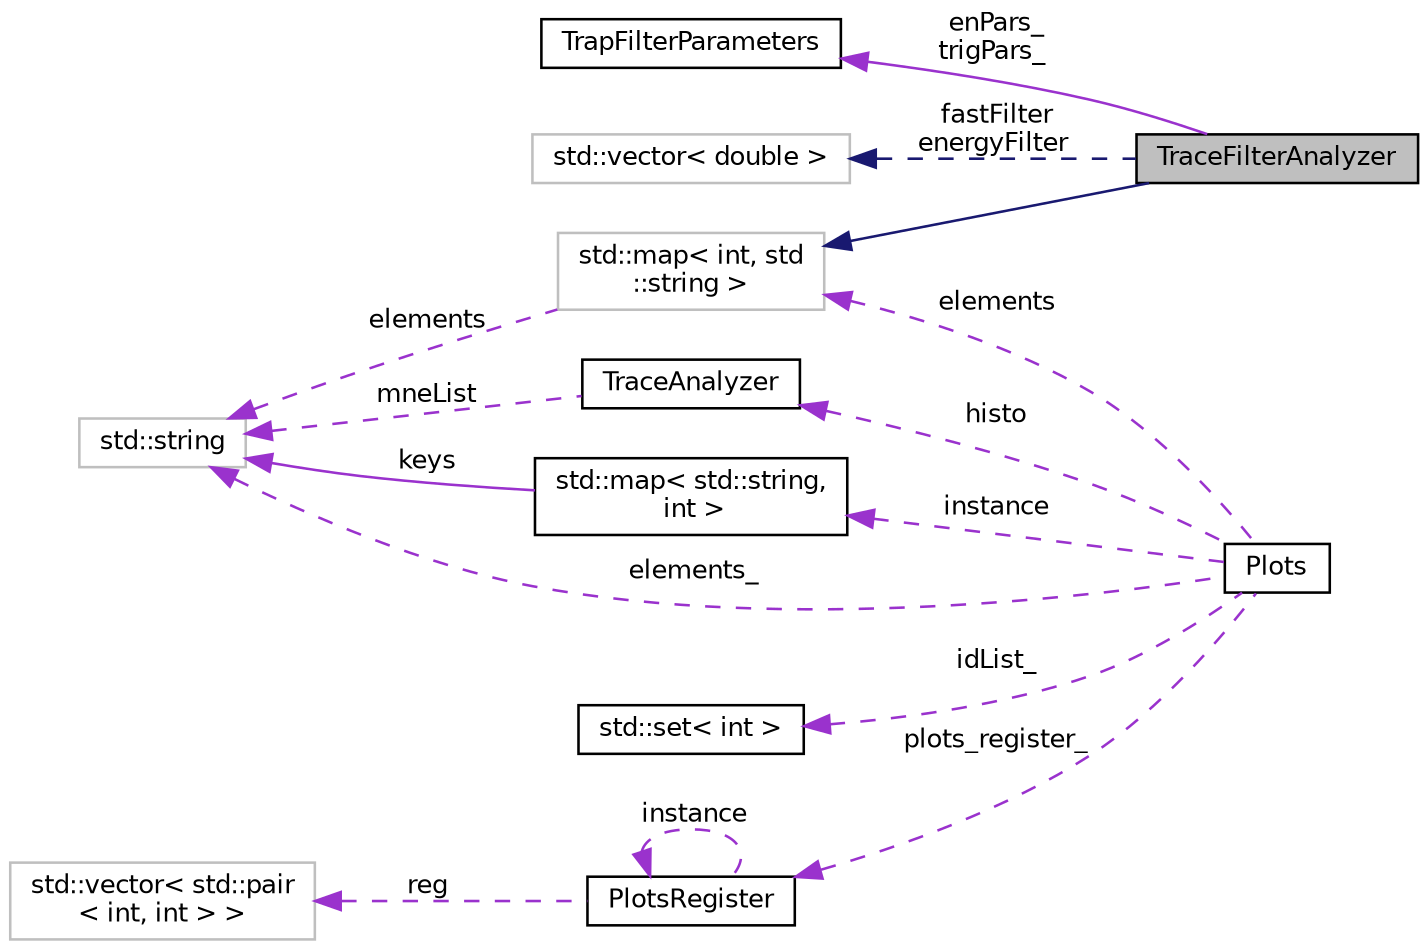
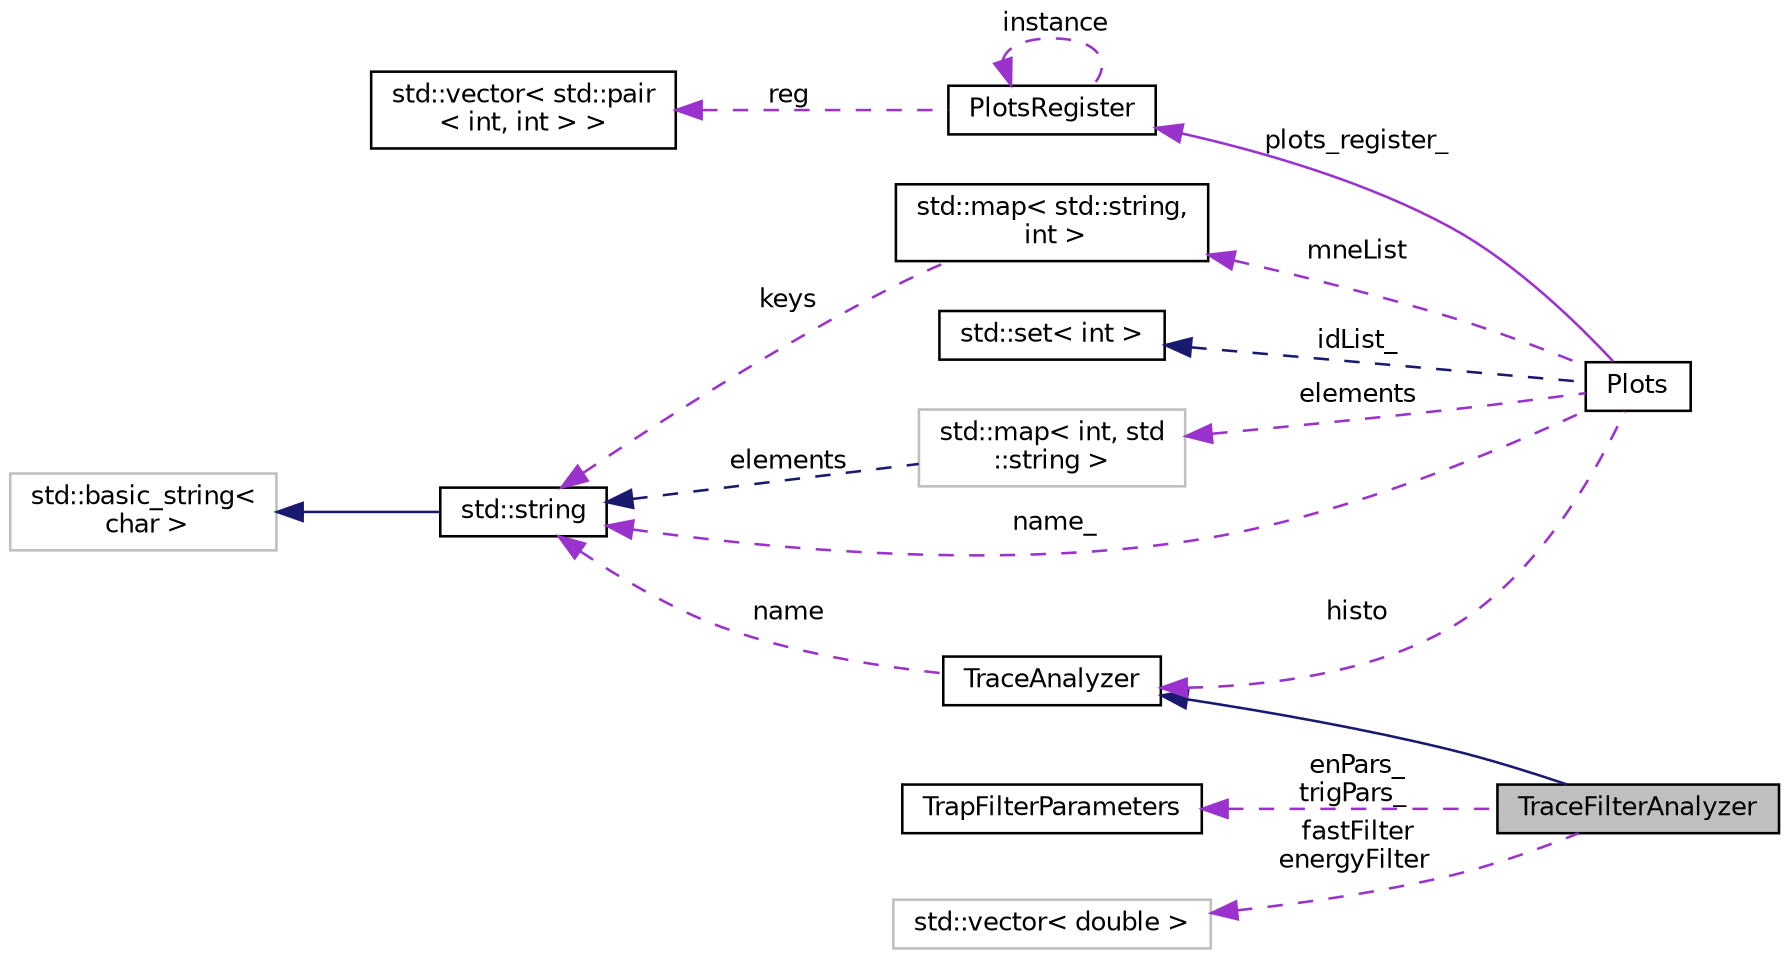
edge "TraceFilterAnalyzer" -> "TrapFilterParameters": style solid -> dashed
edge "TraceFilterAnalyzer" -> "std::vector< double >": color midnightblue -> darkorchid3
edge "TraceFilterAnalyzer" -> "std::map< int, std ::string >": now "TraceFilterAnalyzer" -> "TraceAnalyzer"
edge "std::map< int, std ::string >" -> "std::string": color darkorchid3 -> midnightblue
edge "TraceAnalyzer" -> "std::string": label " mneList" -> " name"
node "std::string": color grey75 -> black
edge "std::map< std::string, int >" -> "std::string": style solid -> dashed
edge "Plots" -> "std::map< std::string, int >": label " instance" -> " mneList"
node "std::basic_string< char >": added
edge "Plots" -> "std::string": label " elements_" -> " name_"
edge "Plots" -> "std::set< int >": color darkorchid3 -> midnightblue
edge "Plots" -> "PlotsRegister": style dashed -> solid
node "std::vector< std::pair < int, int > >": color grey75 -> black
